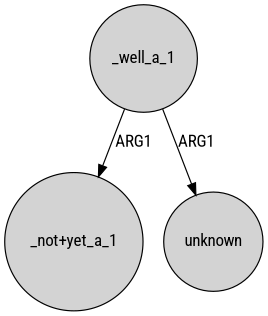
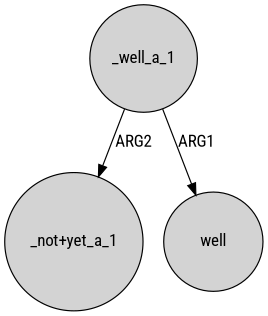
edge "_well_a_1" -> "_not+yet_a_1": label "ARG1" -> "ARG2"
node "unknown": label "unknown" -> "well"
